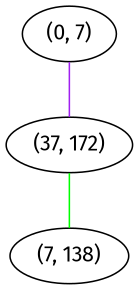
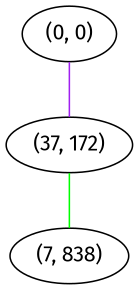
node "(0, 7)": label "(0, 7)" -> "(0, 0)"
node "(7, 138)": label "(7, 138)" -> "(7, 838)"
